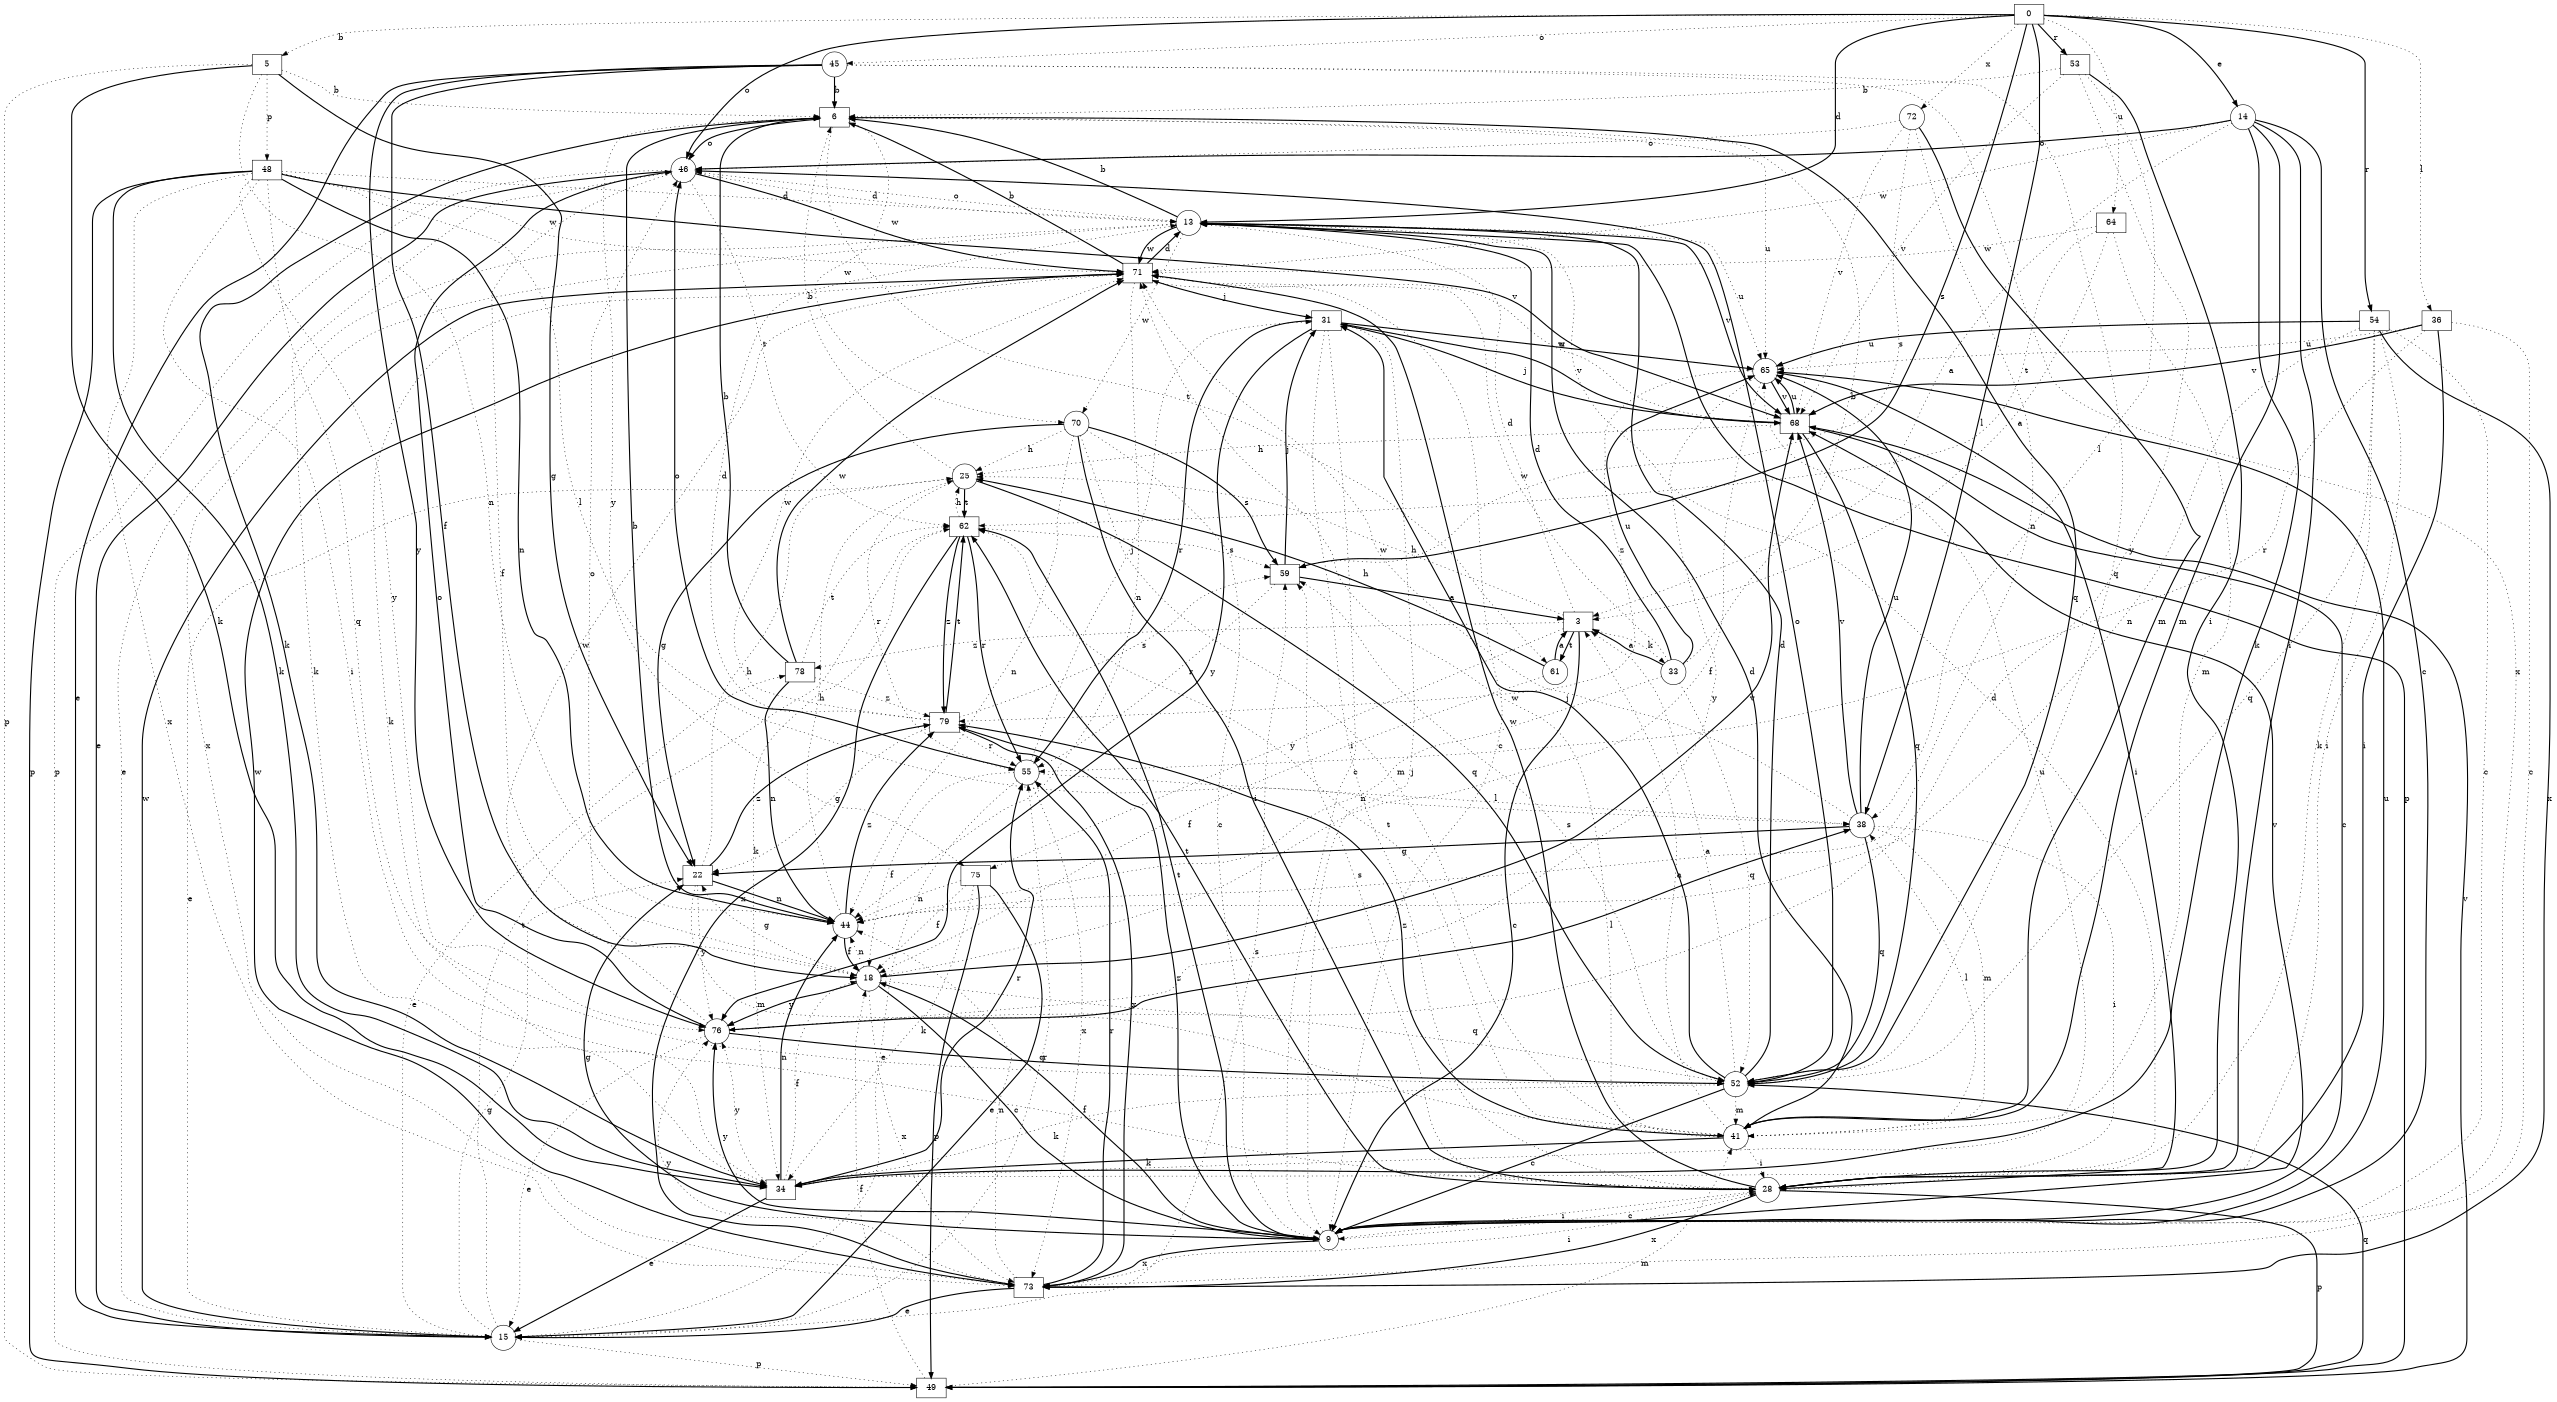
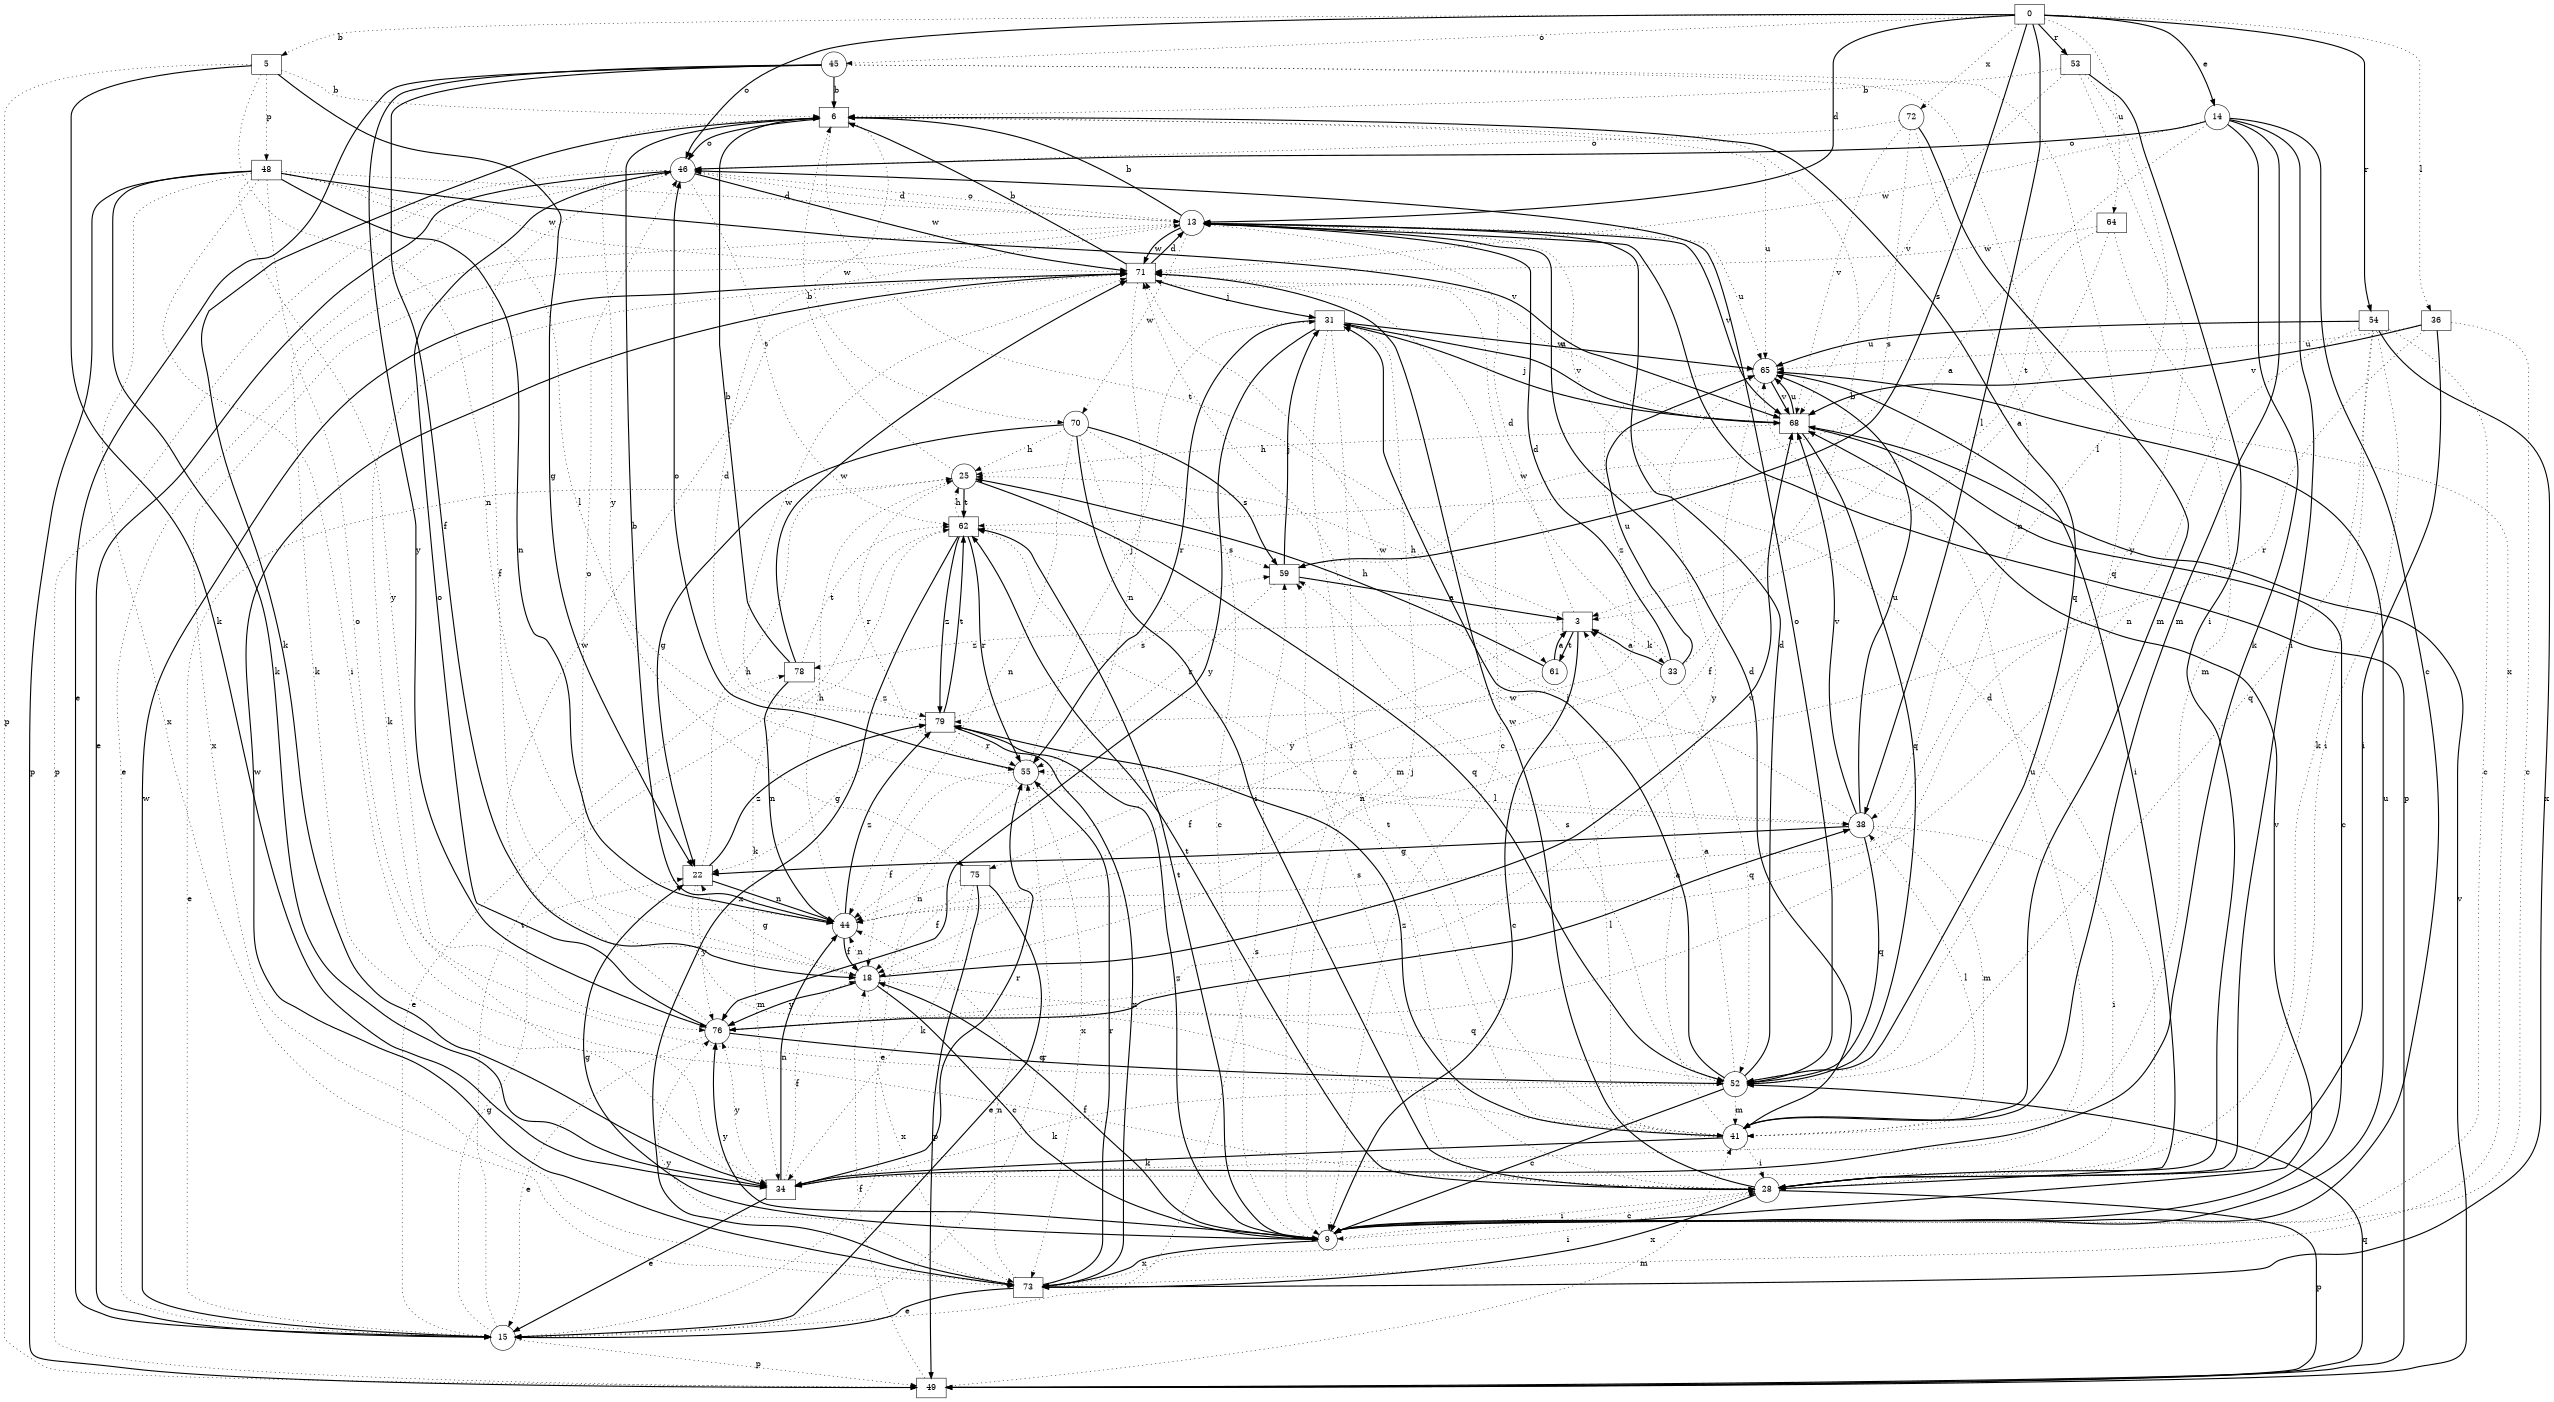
edge "48" -> "52": label "q" -> "o"
